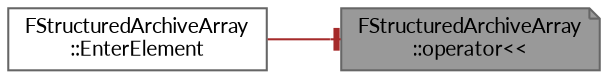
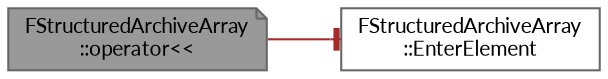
edge "FStructuredArchiveArray ::EnterElement" -> "FStructuredArchiveArray ::operator<<": reversed
